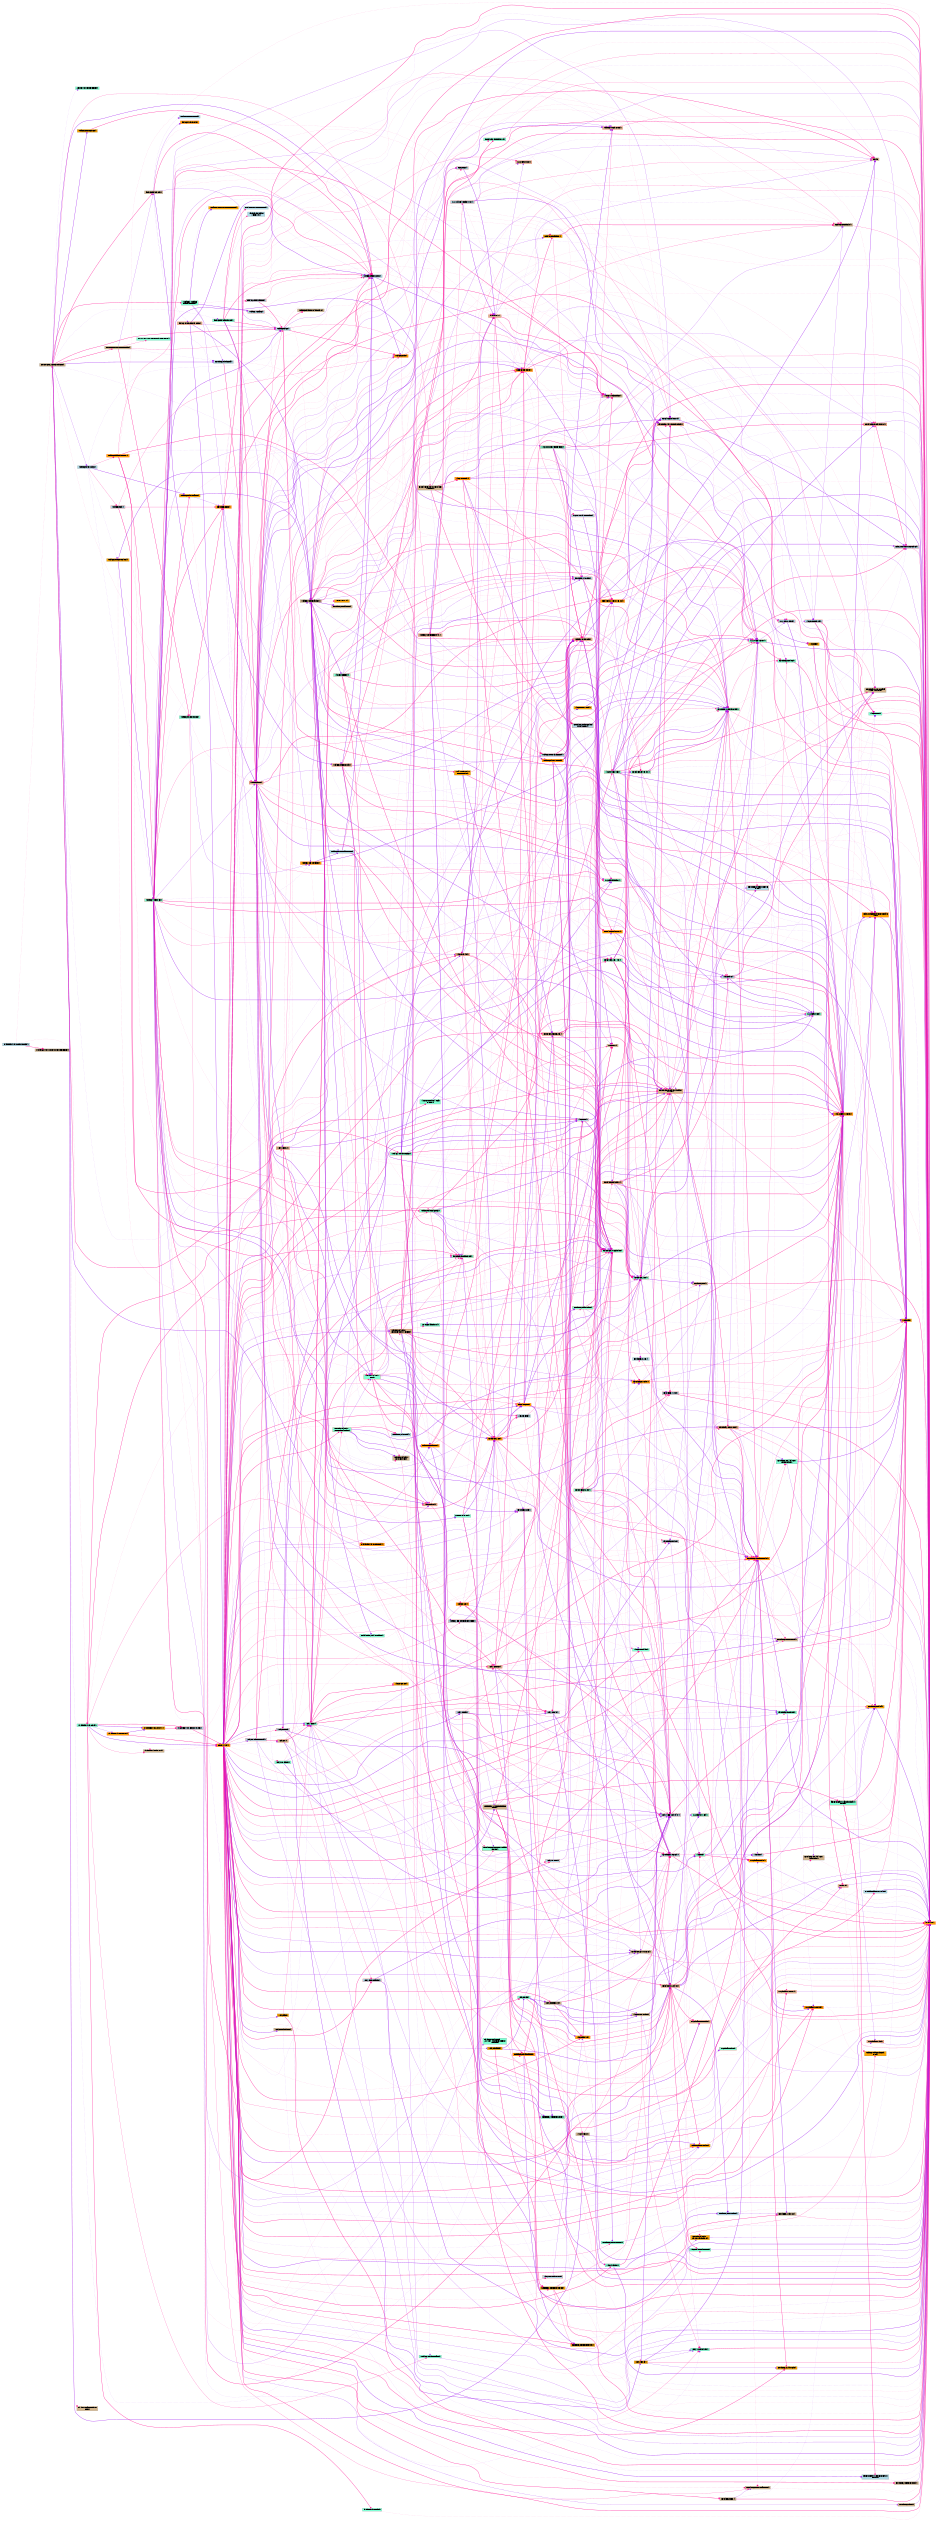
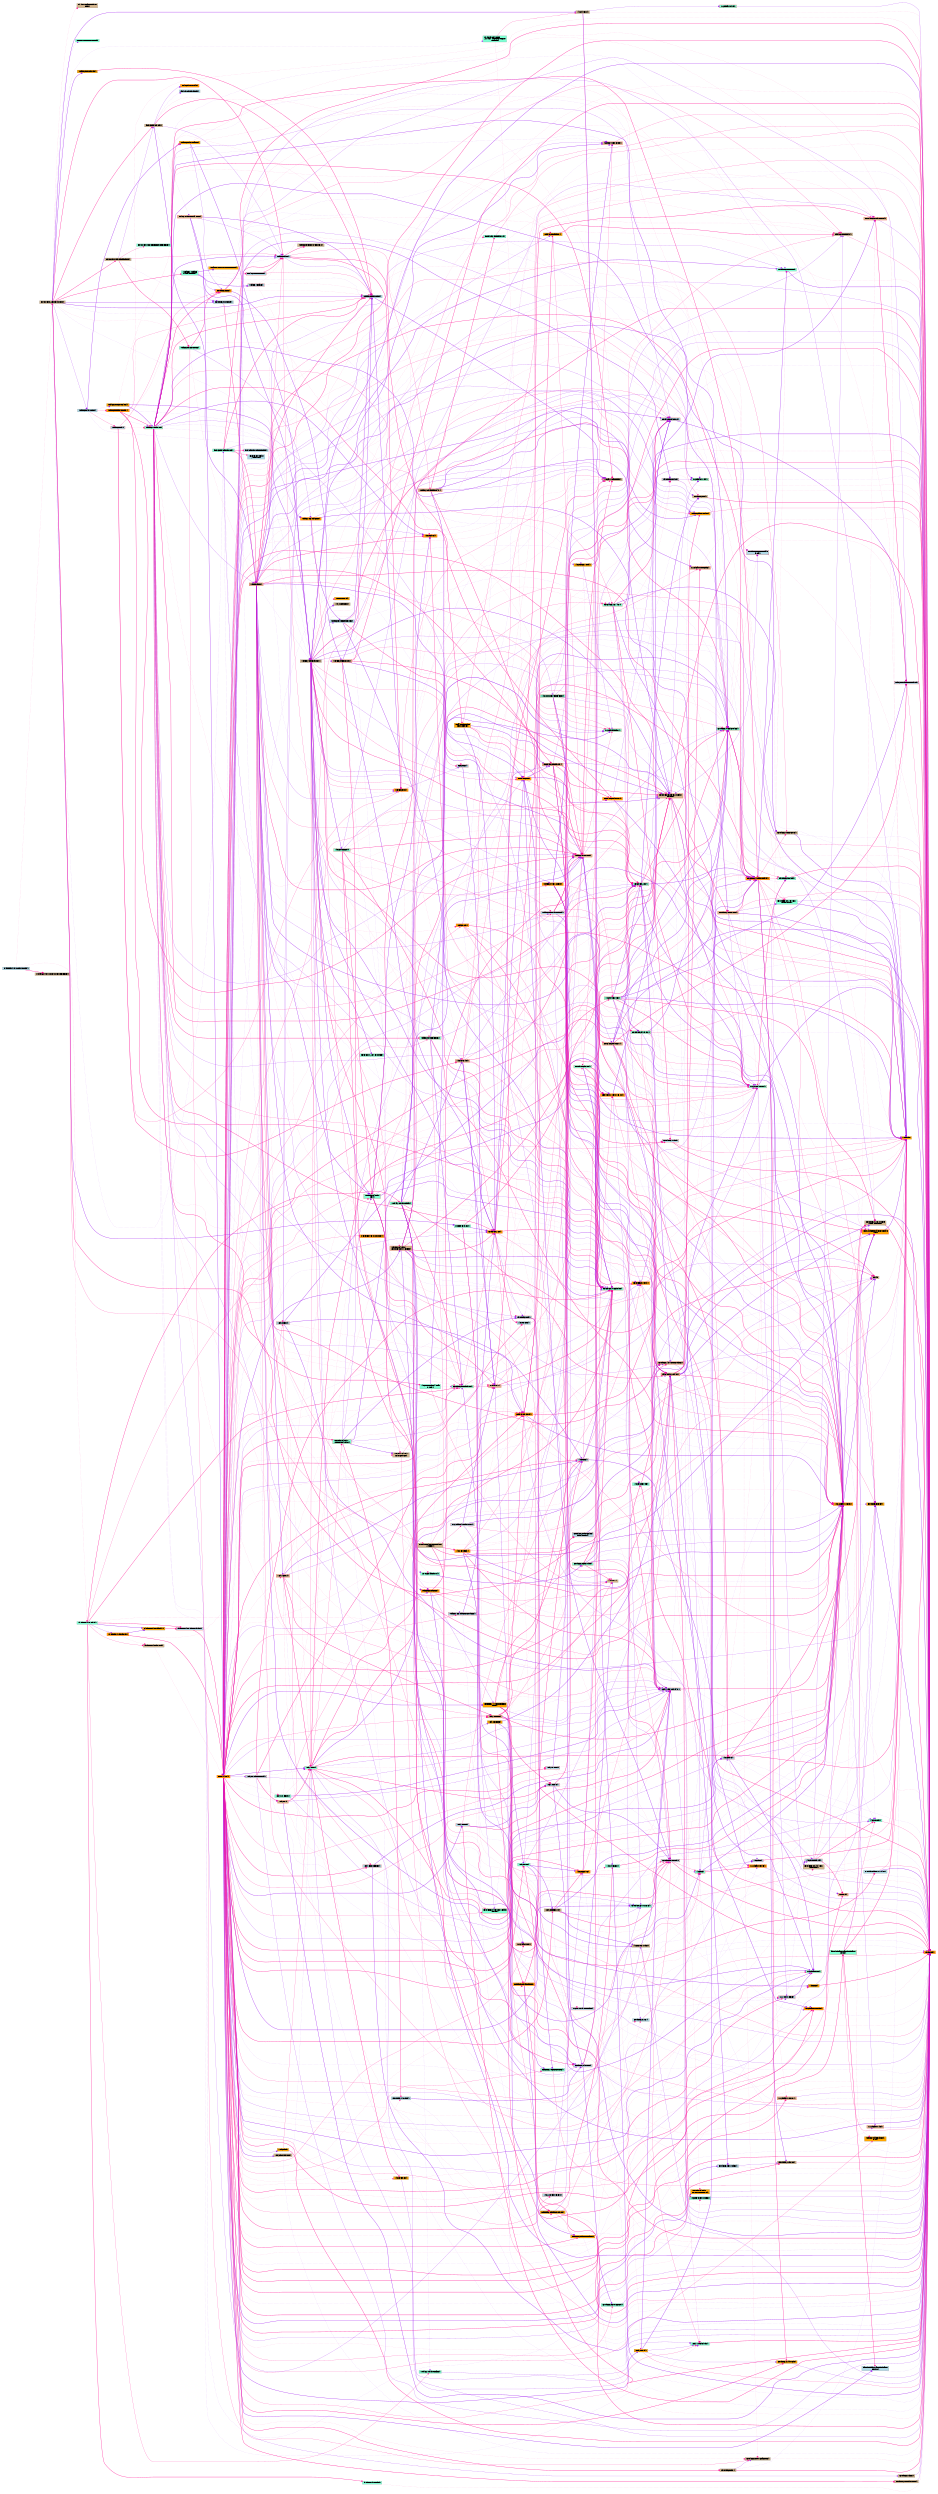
edge "Misc/PackagePath.h" -> "Templates/UniquePtr.h": style solid -> bold
node "Templates/IsTObjectPtr.h": label "Templates/IsTObjectPtr.h" -> "With/IsTObjectPtr.h"
node "Misc/Optional.h": fillcolor tan -> orange
edge "IPixelStreamingModule.h" -> "CoreMinimal.h": removed
node "Delegates/MulticastDelegate Base.h": fillcolor tan -> orange
node "Containers/EnumAsByte.h": fillcolor tan -> aquamarine
